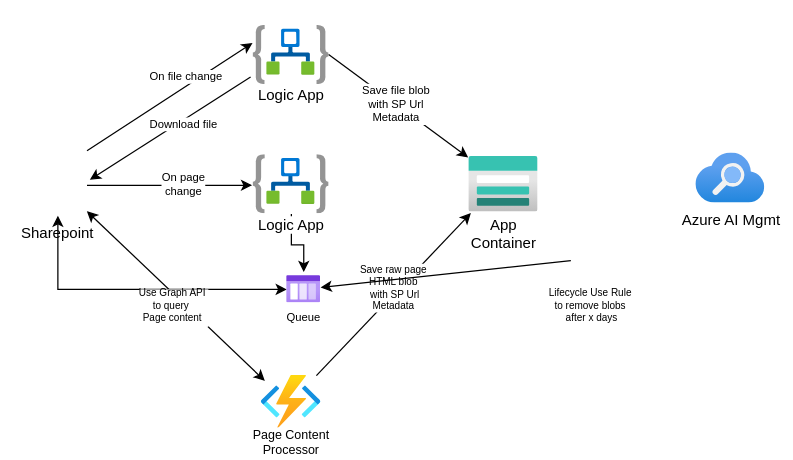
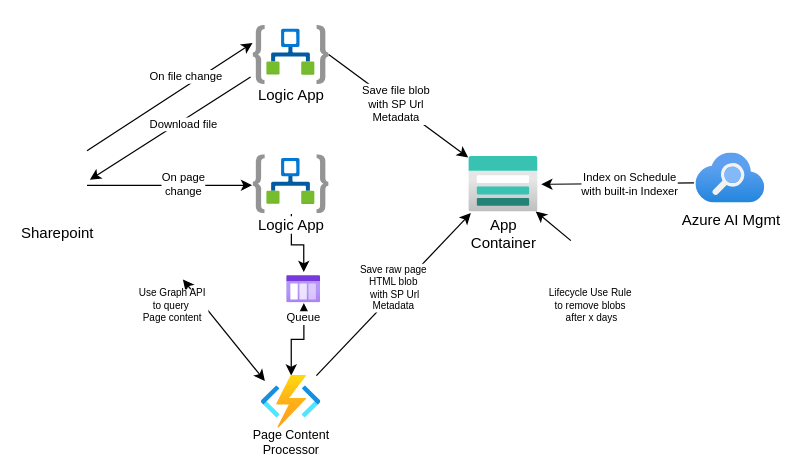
edge "Azure AI Mgmt" -> "App Container": added, label "Index on Schedule with built-in Indexer"
edge "Sharepoint" -- "Page Content Processor": now "Use Graph API to query Page content" -- "Page Content Processor"
edge "Lifecycle Use Rule to remove blobs after x days" -> "Queue": now "Lifecycle Use Rule to remove blobs after x days" -> "App Container"
edge "Sharepoint" -- "Queue": now "Page Content Processor" -- "Queue"
